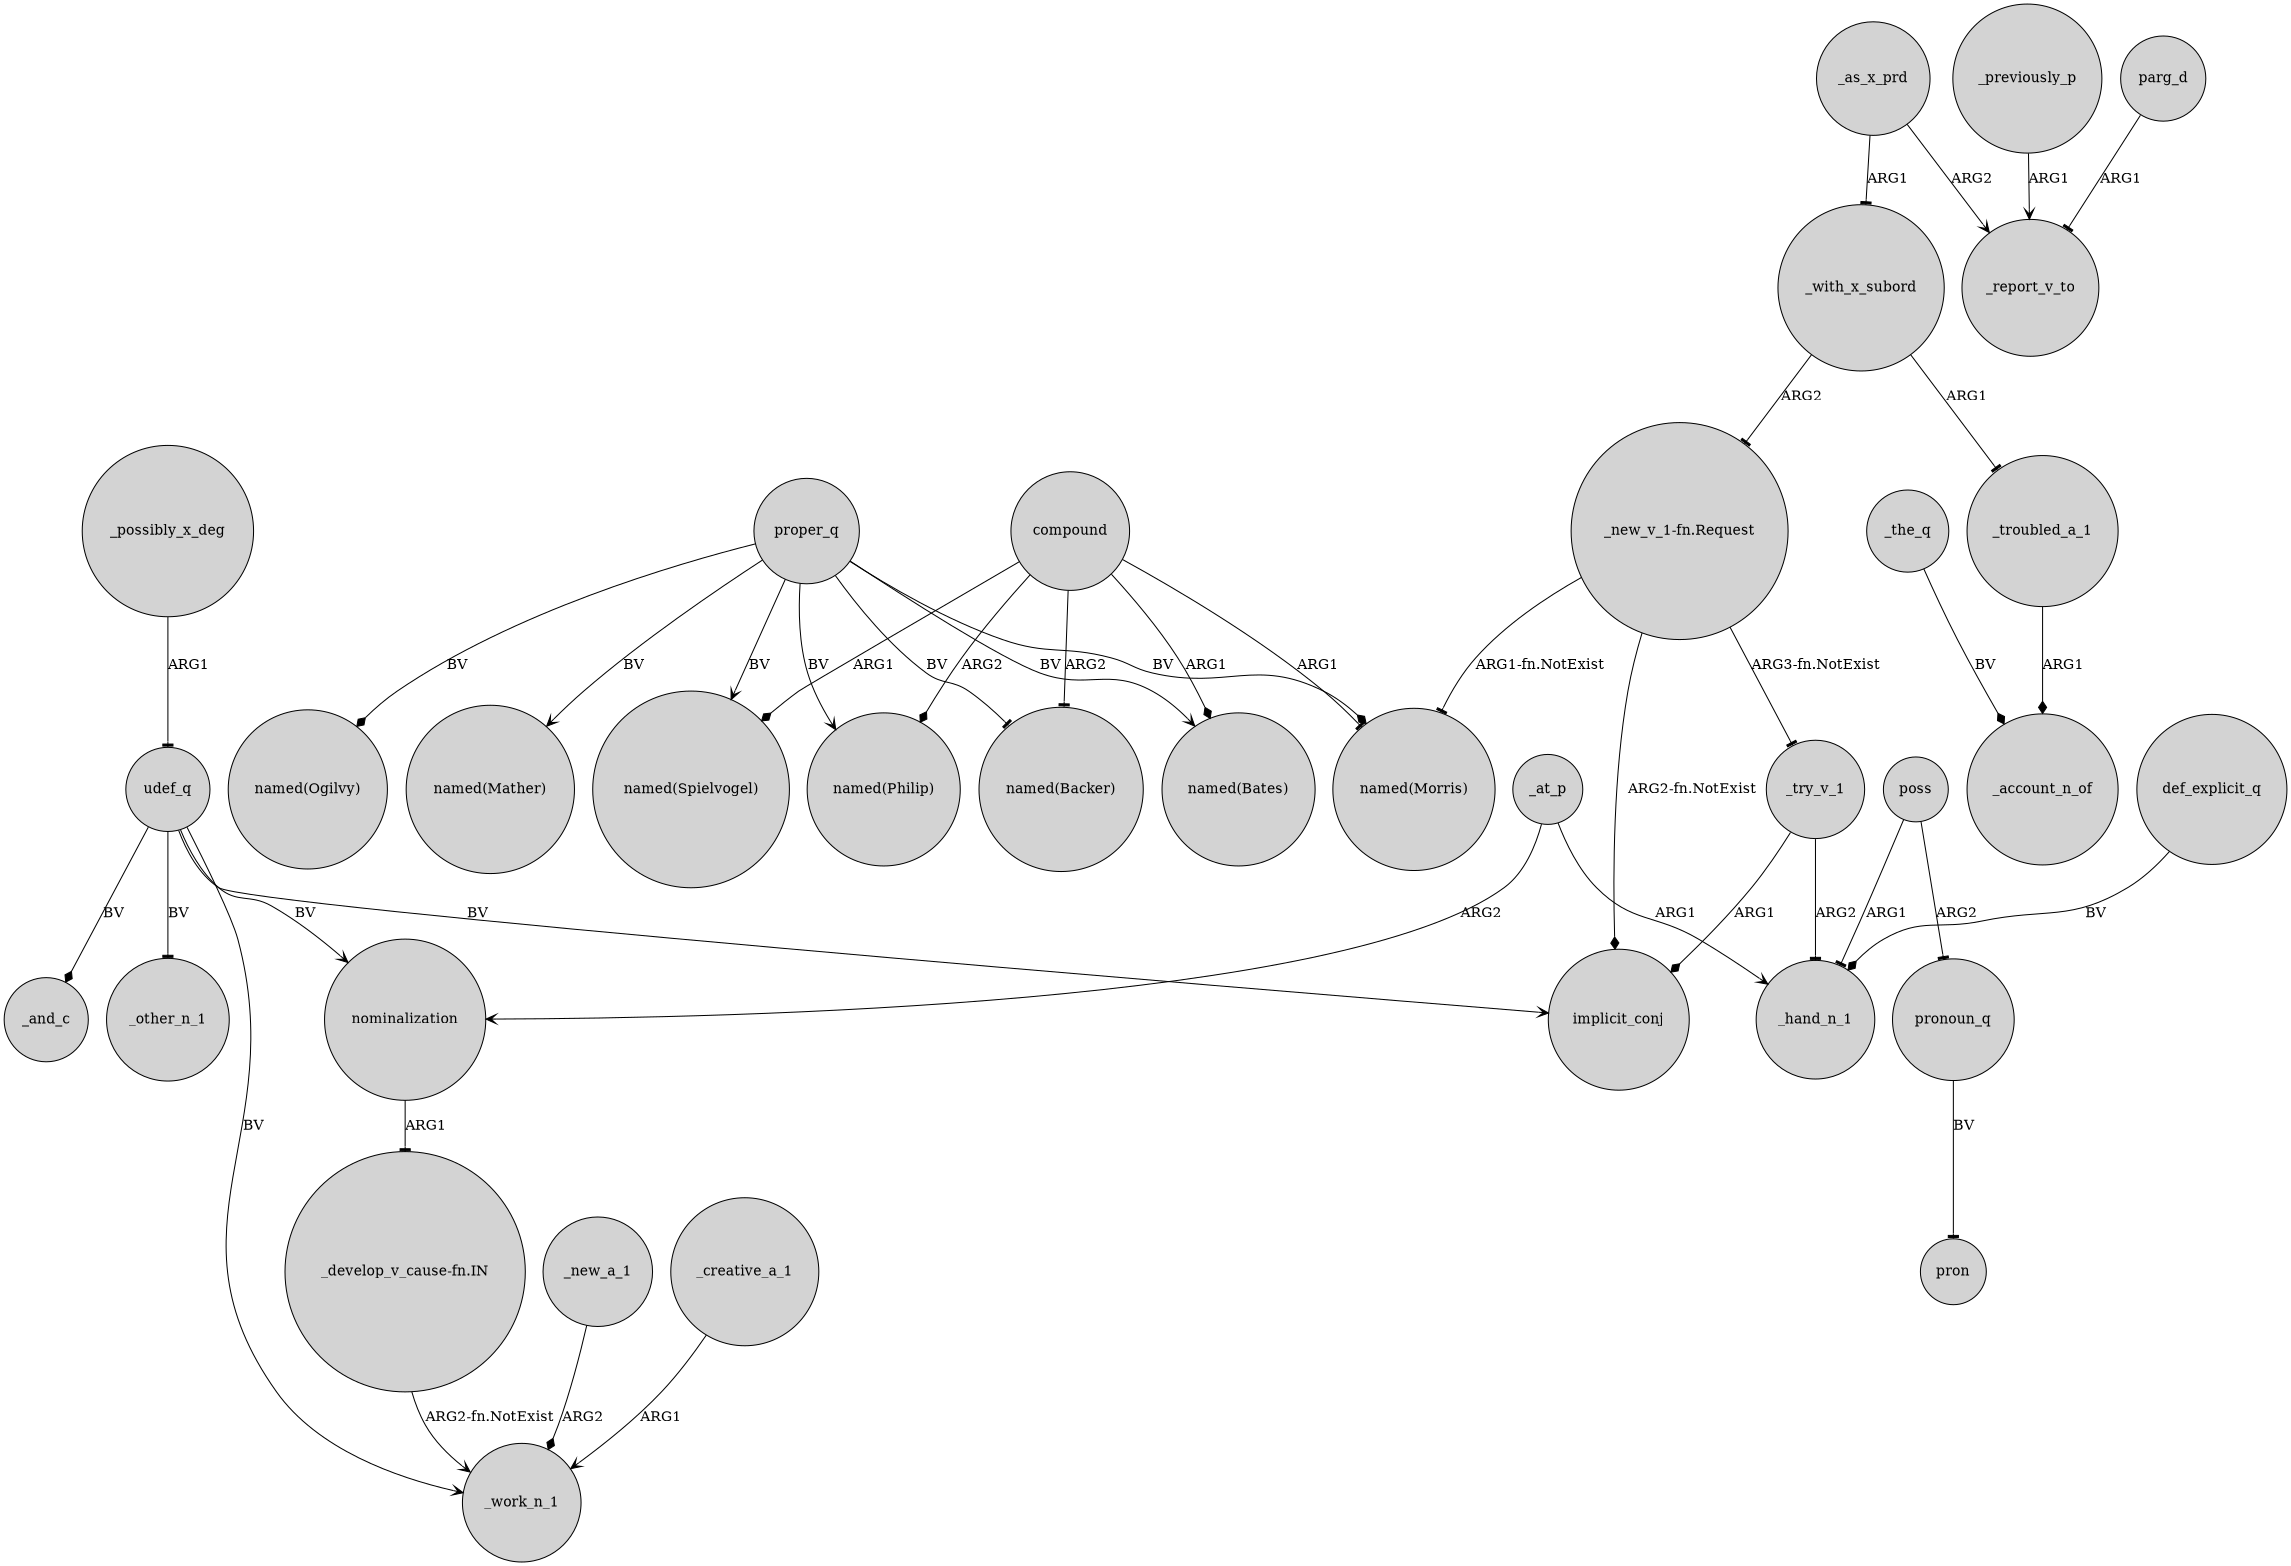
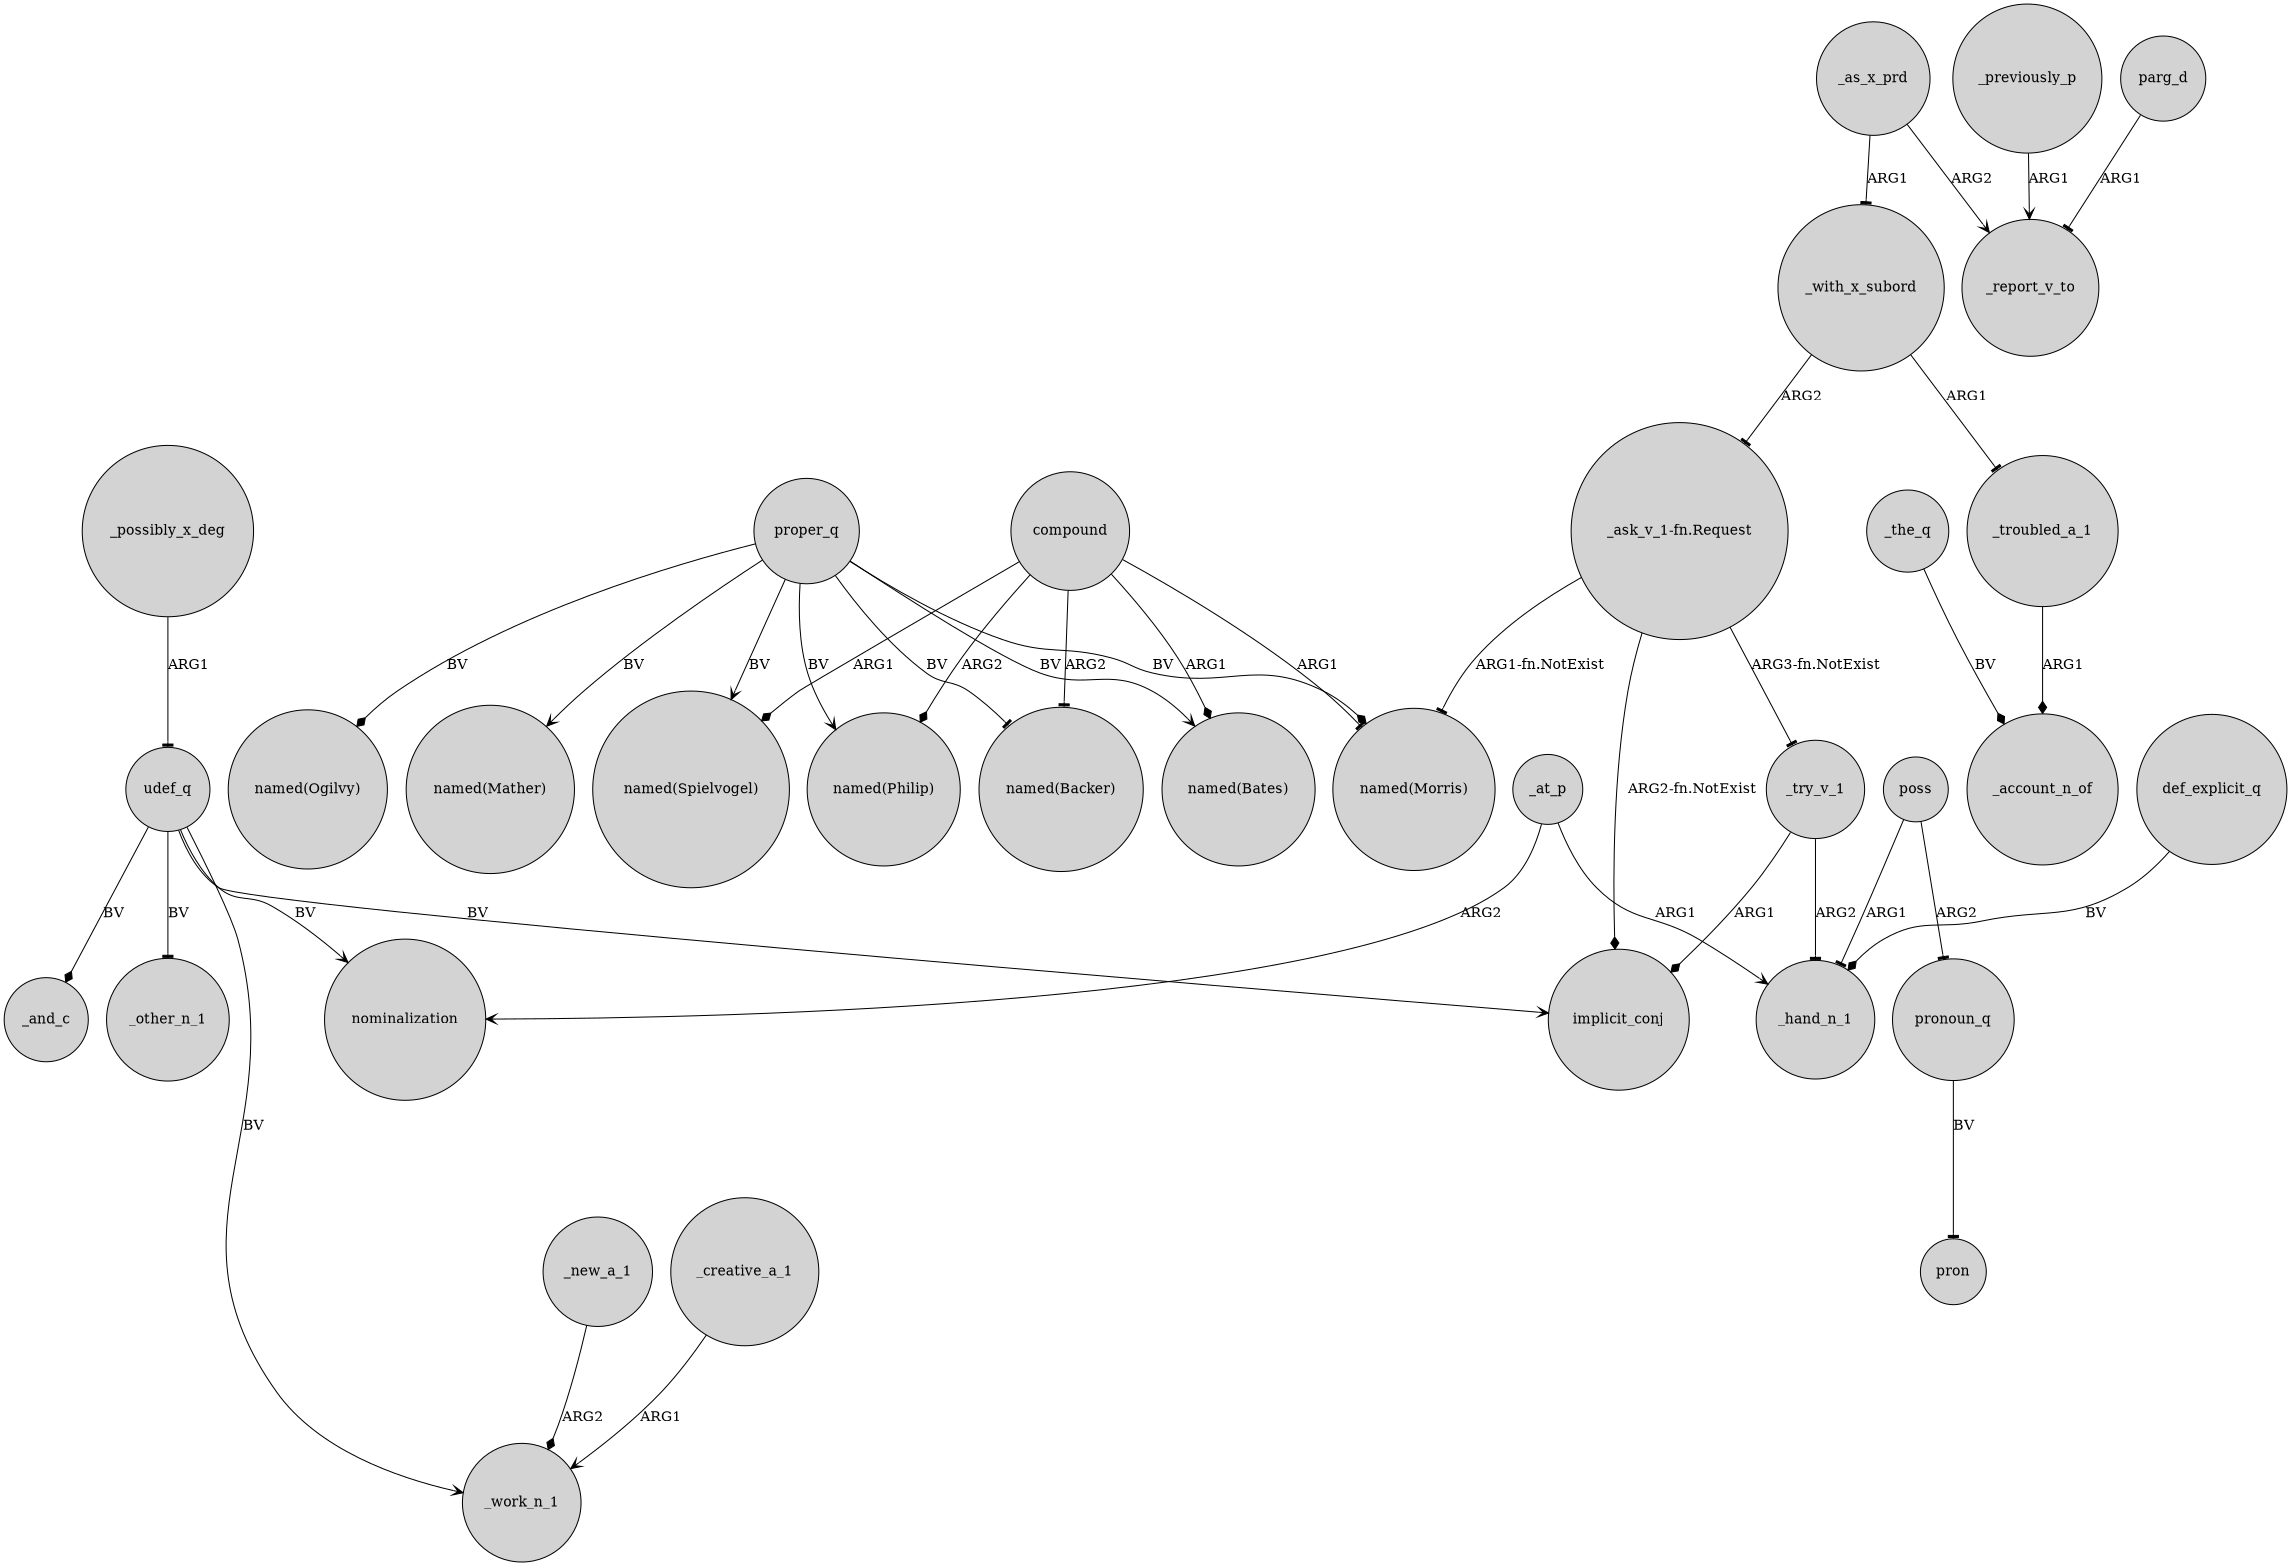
node "_new_v_1-fn.Request": label "_new_v_1-fn.Request" -> "_ask_v_1-fn.Request"
node "_develop_v_cause-fn.IN": removed
